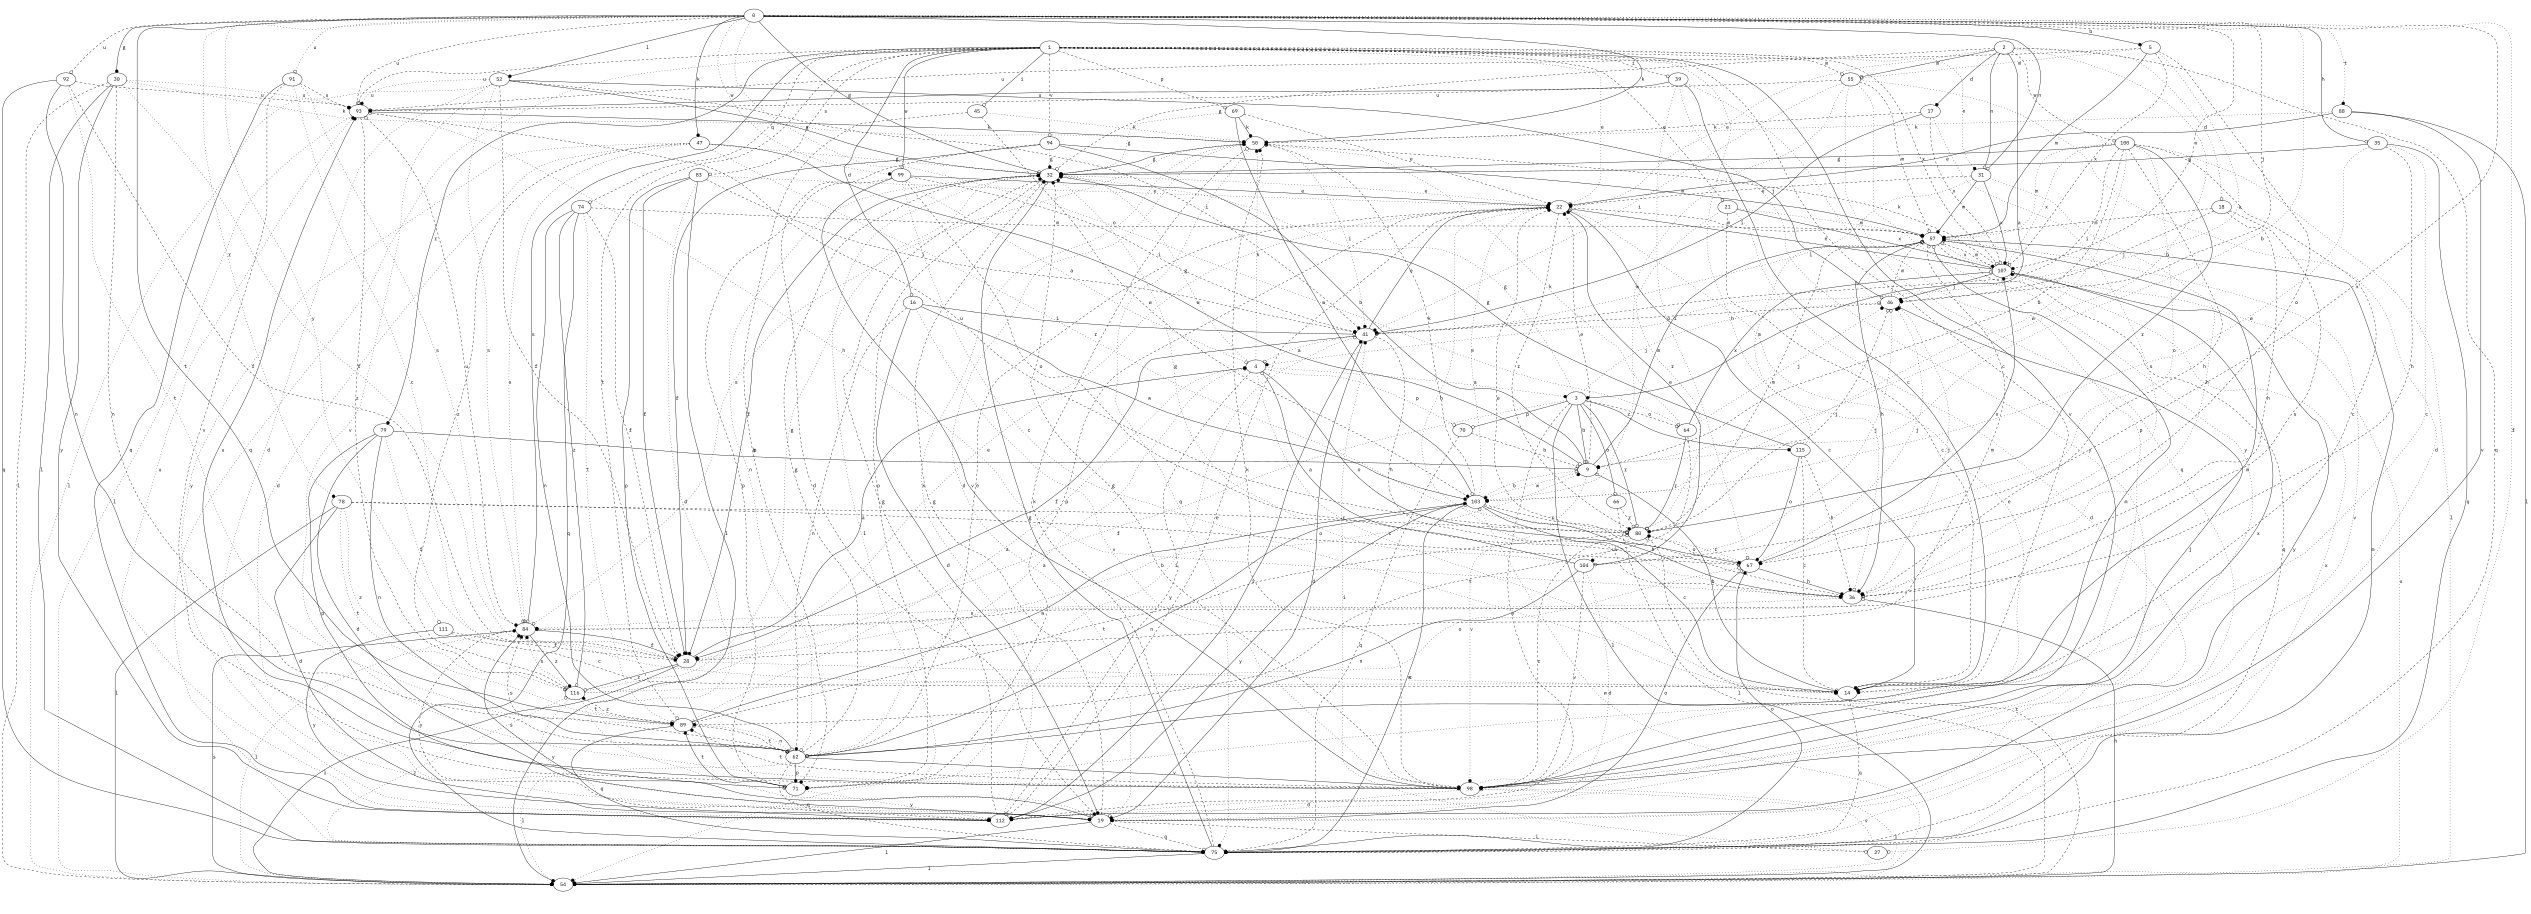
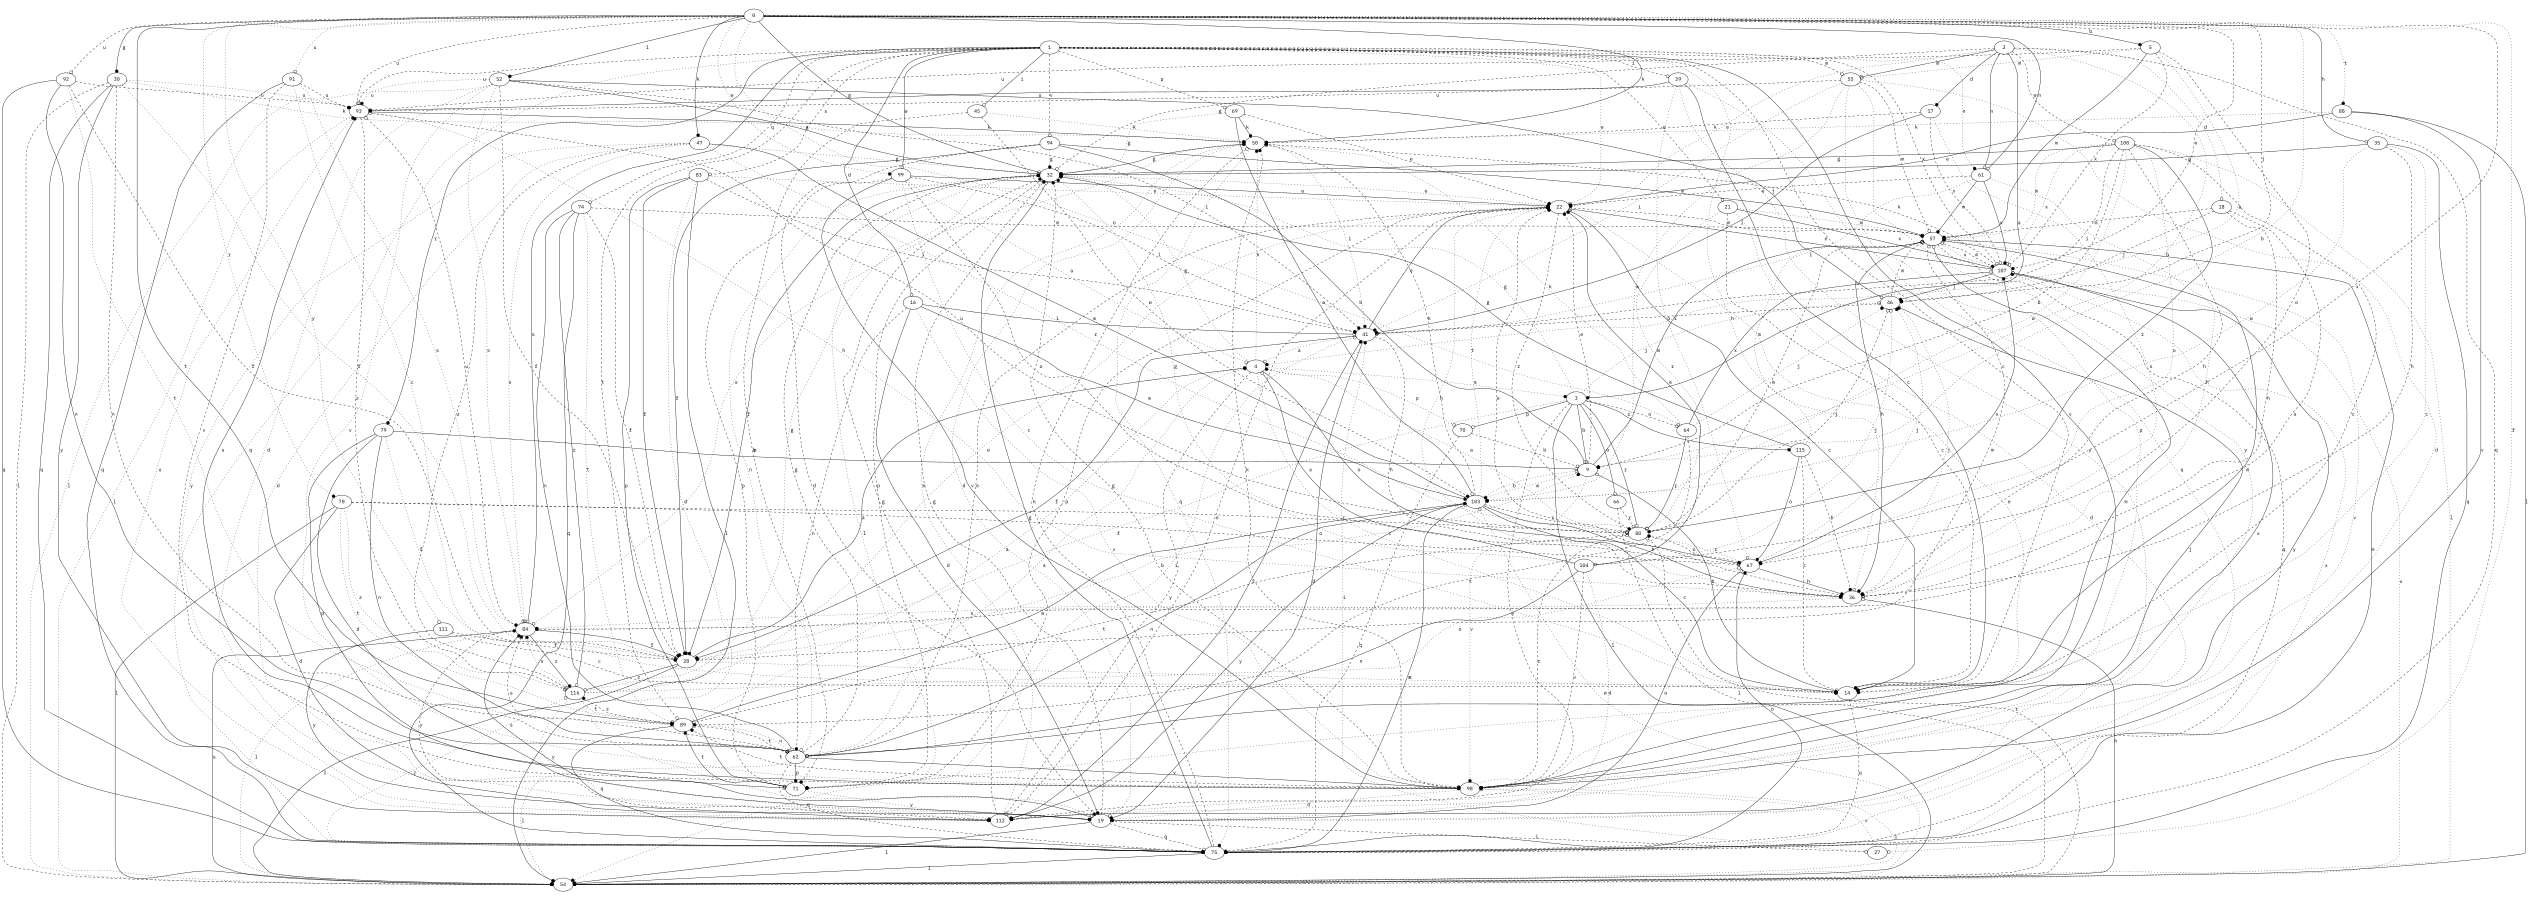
node "31": label "31" -> "61"
edge "47" -> "9": now "47" -> "103"
edge "103" -> "22": label "e" -> "t"
edge "30" -> "75": label "l" -> "q"
edge "80" -> "104": now "80" -> "4"
edge "91" -> "112": now "91" -> "75"
